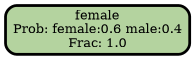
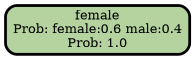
node "female Prob: female:0.6 male:0.4 Frac: 1.0": label "female Prob: female:0.6 male:0.4 Frac: 1.0" -> "female Prob: female:0.6 male:0.4 Prob: 1.0"
